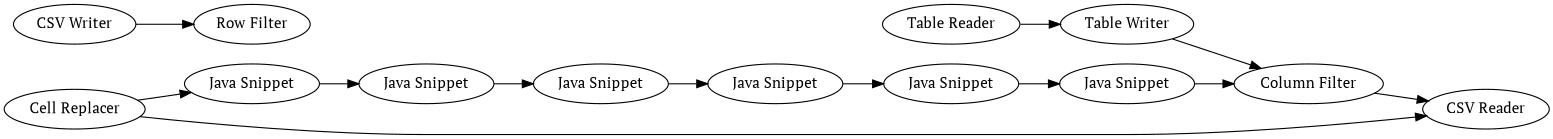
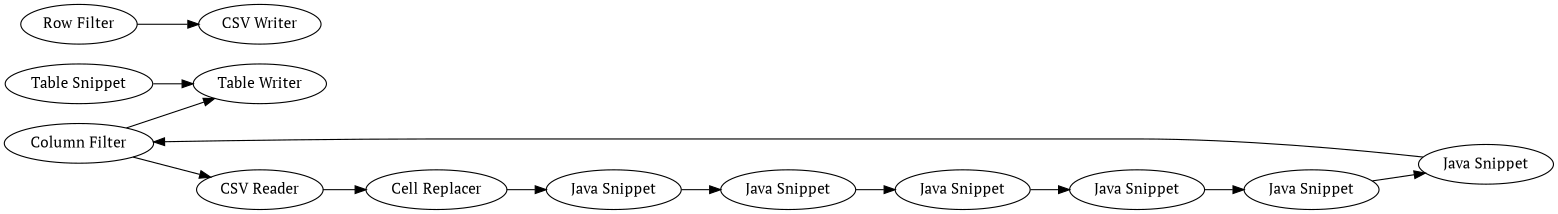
edge "CSV Writer" -> "Row Filter": reversed
node "Table Reader": label "Table Reader" -> "Table Snippet"
edge "Table Writer" -> "Column Filter": reversed
edge "Cell Replacer" -> "CSV Reader": reversed
